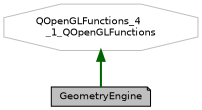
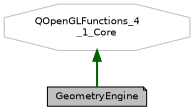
node "QOpenGLFunctions_4 _1_QOpenGLFunctions": label "QOpenGLFunctions_4 _1_QOpenGLFunctions" -> "QOpenGLFunctions_4 _1_Core"
